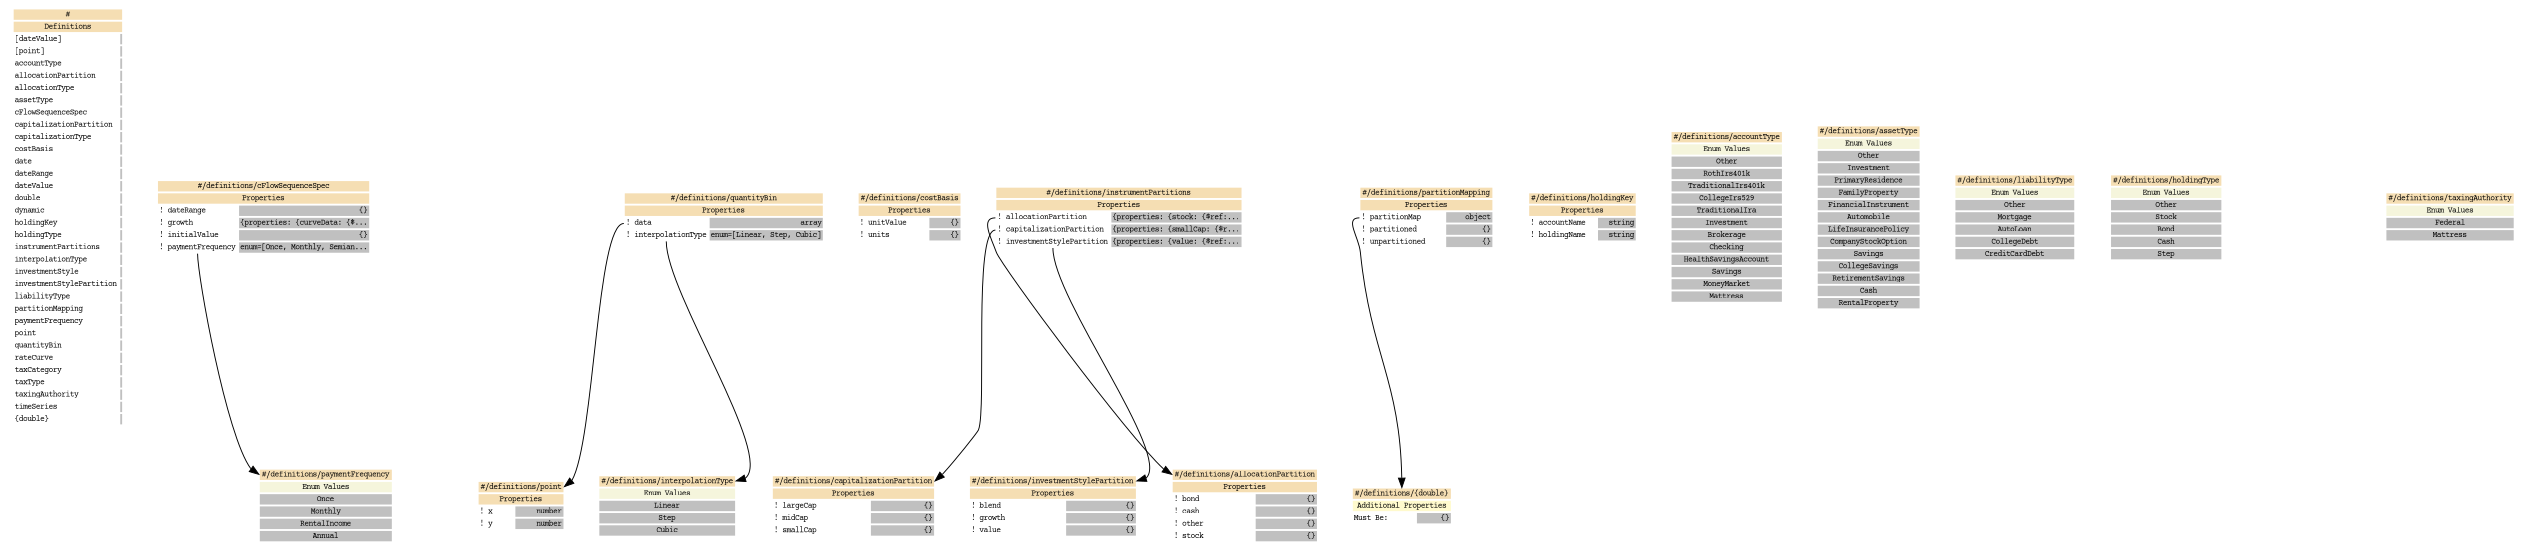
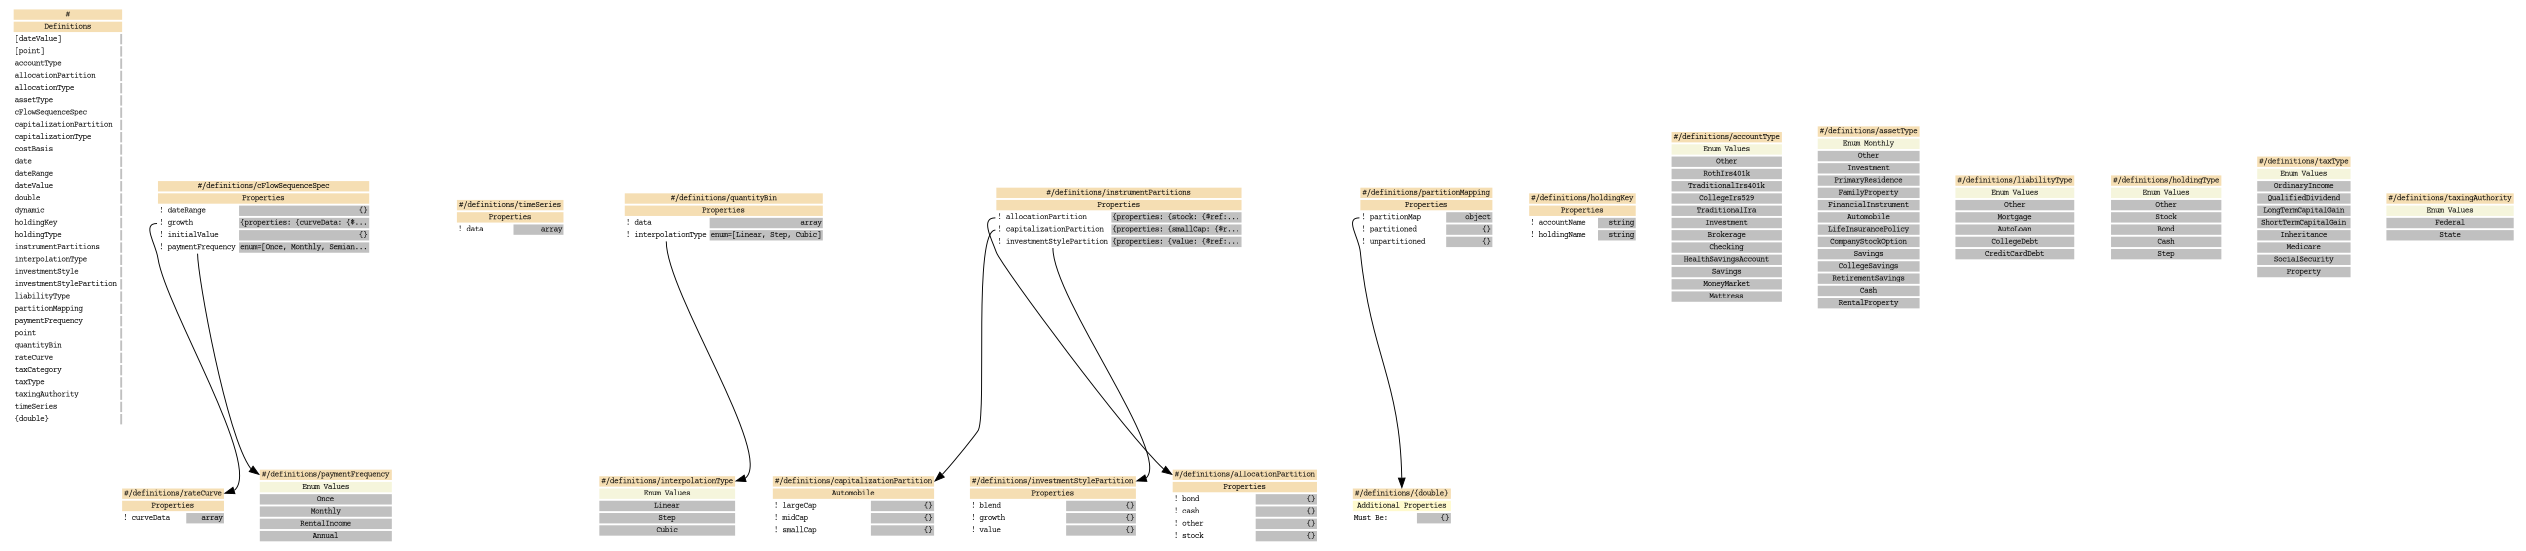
node "#/definitions/assetType": text "Enum Values" -> "Enum Monthly"
node "#/definitions/timeSeries": added
node "#/definitions/costBasis": removed
node "#/definitions/taxType": added
node "#/definitions/taxingAuthority": text "Mattress" -> "State"
node "#/definitions/capitalizationPartition": text "Properties" -> "Automobile"
node "#/definitions/rateCurve": added
node "#/definitions/point": removed
